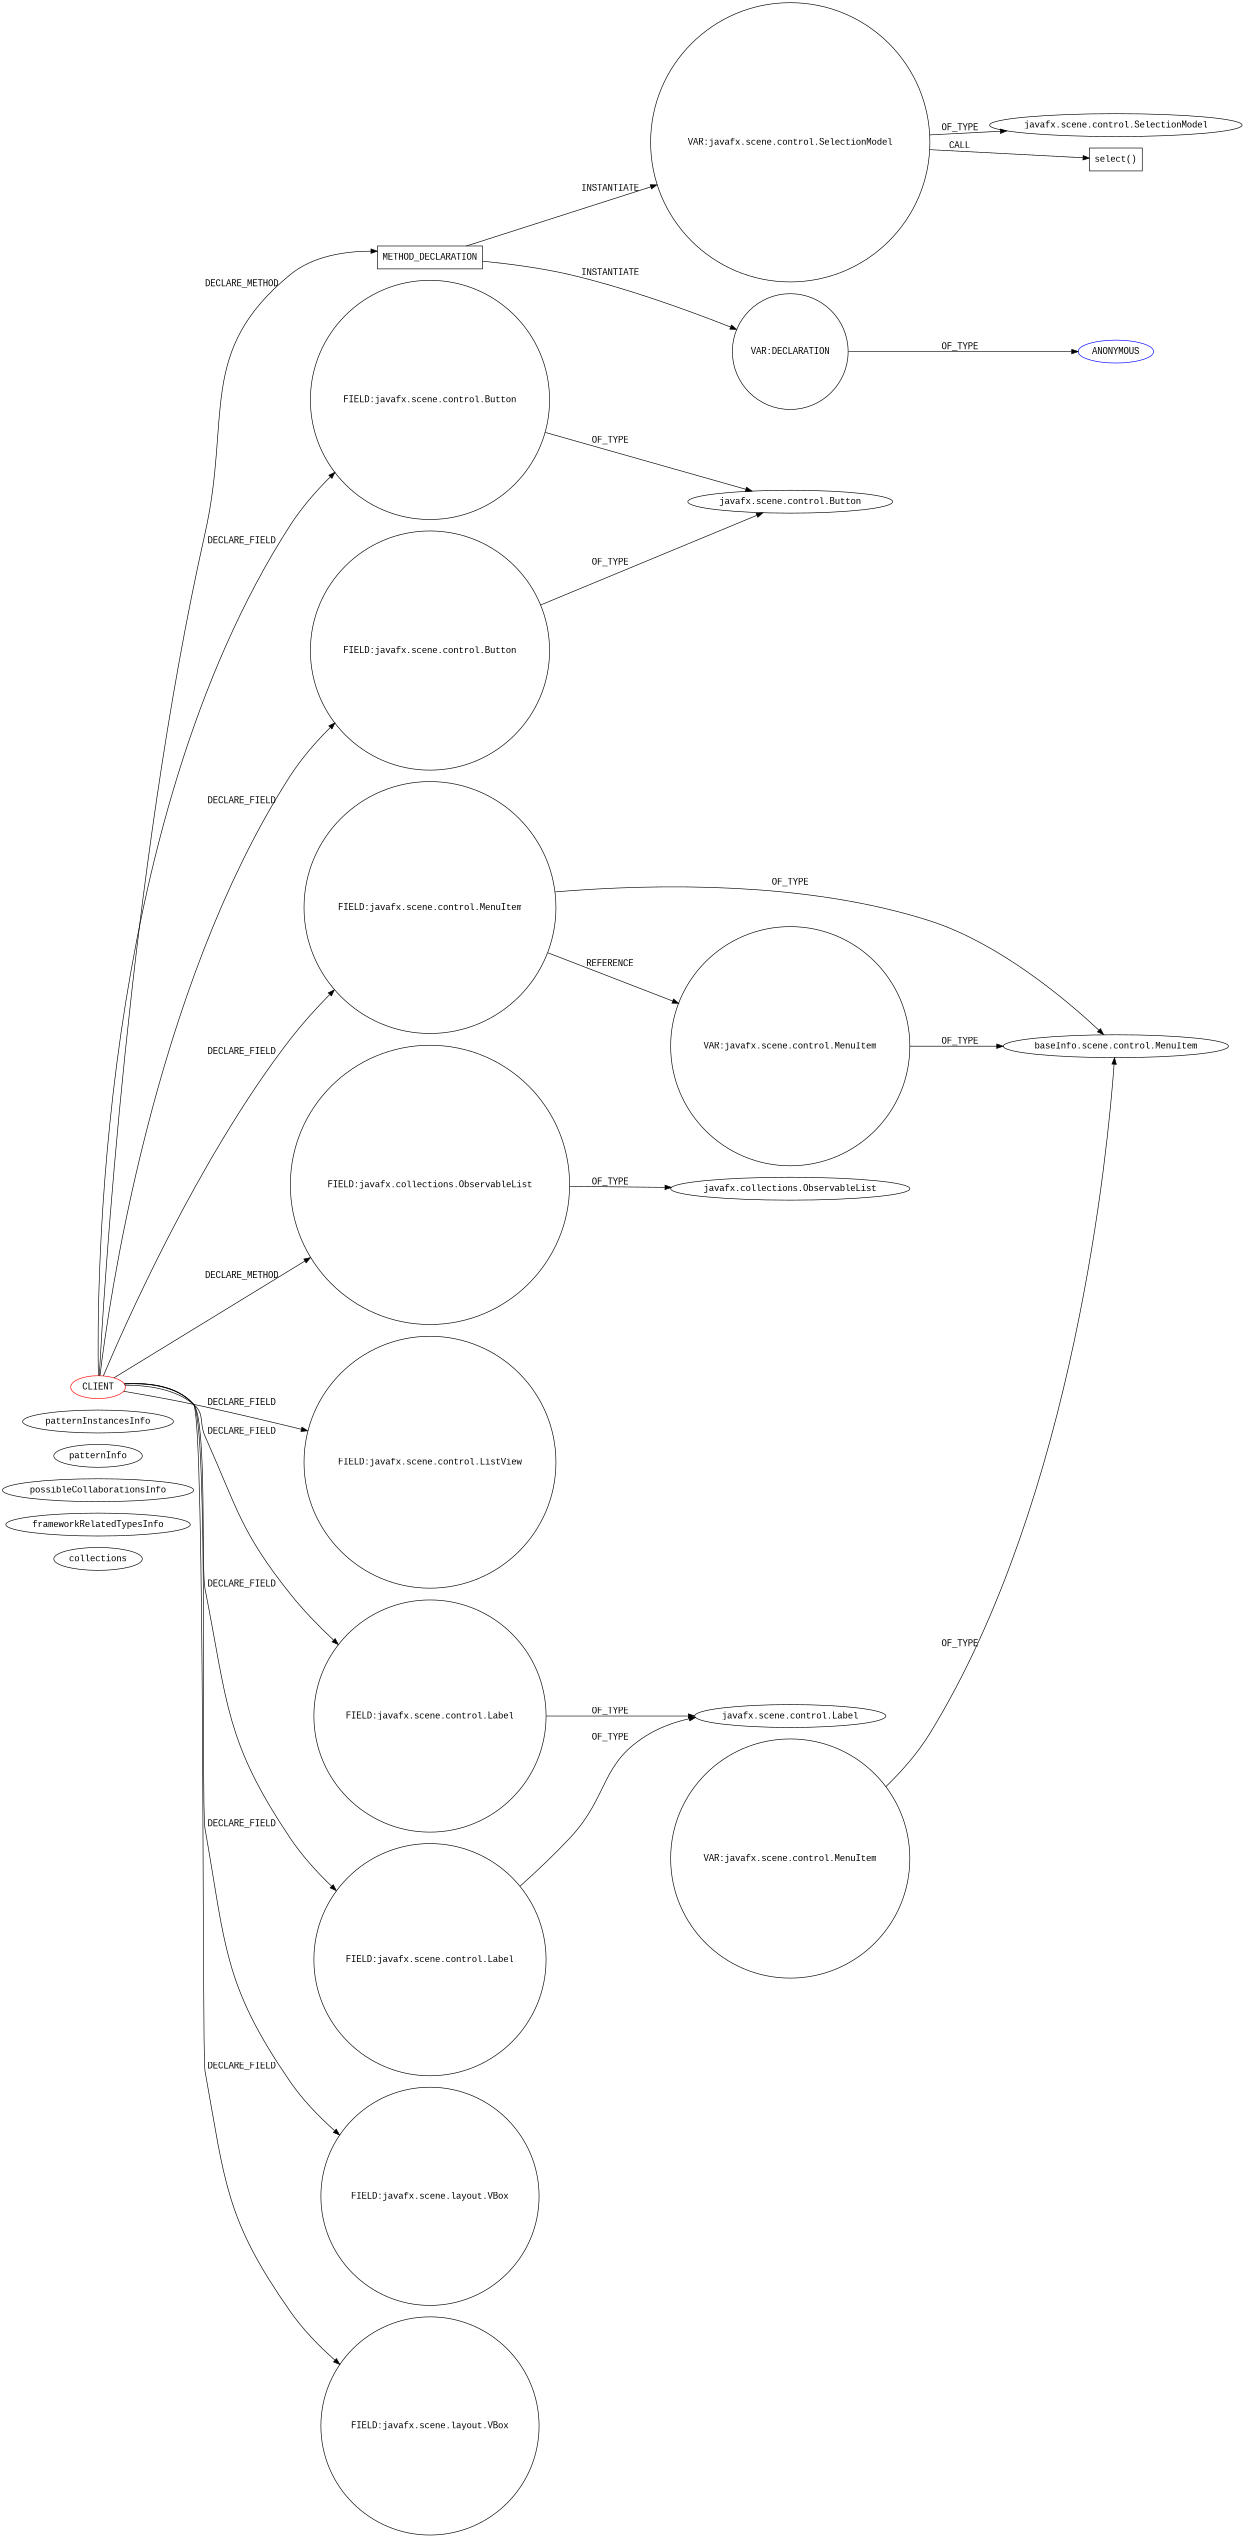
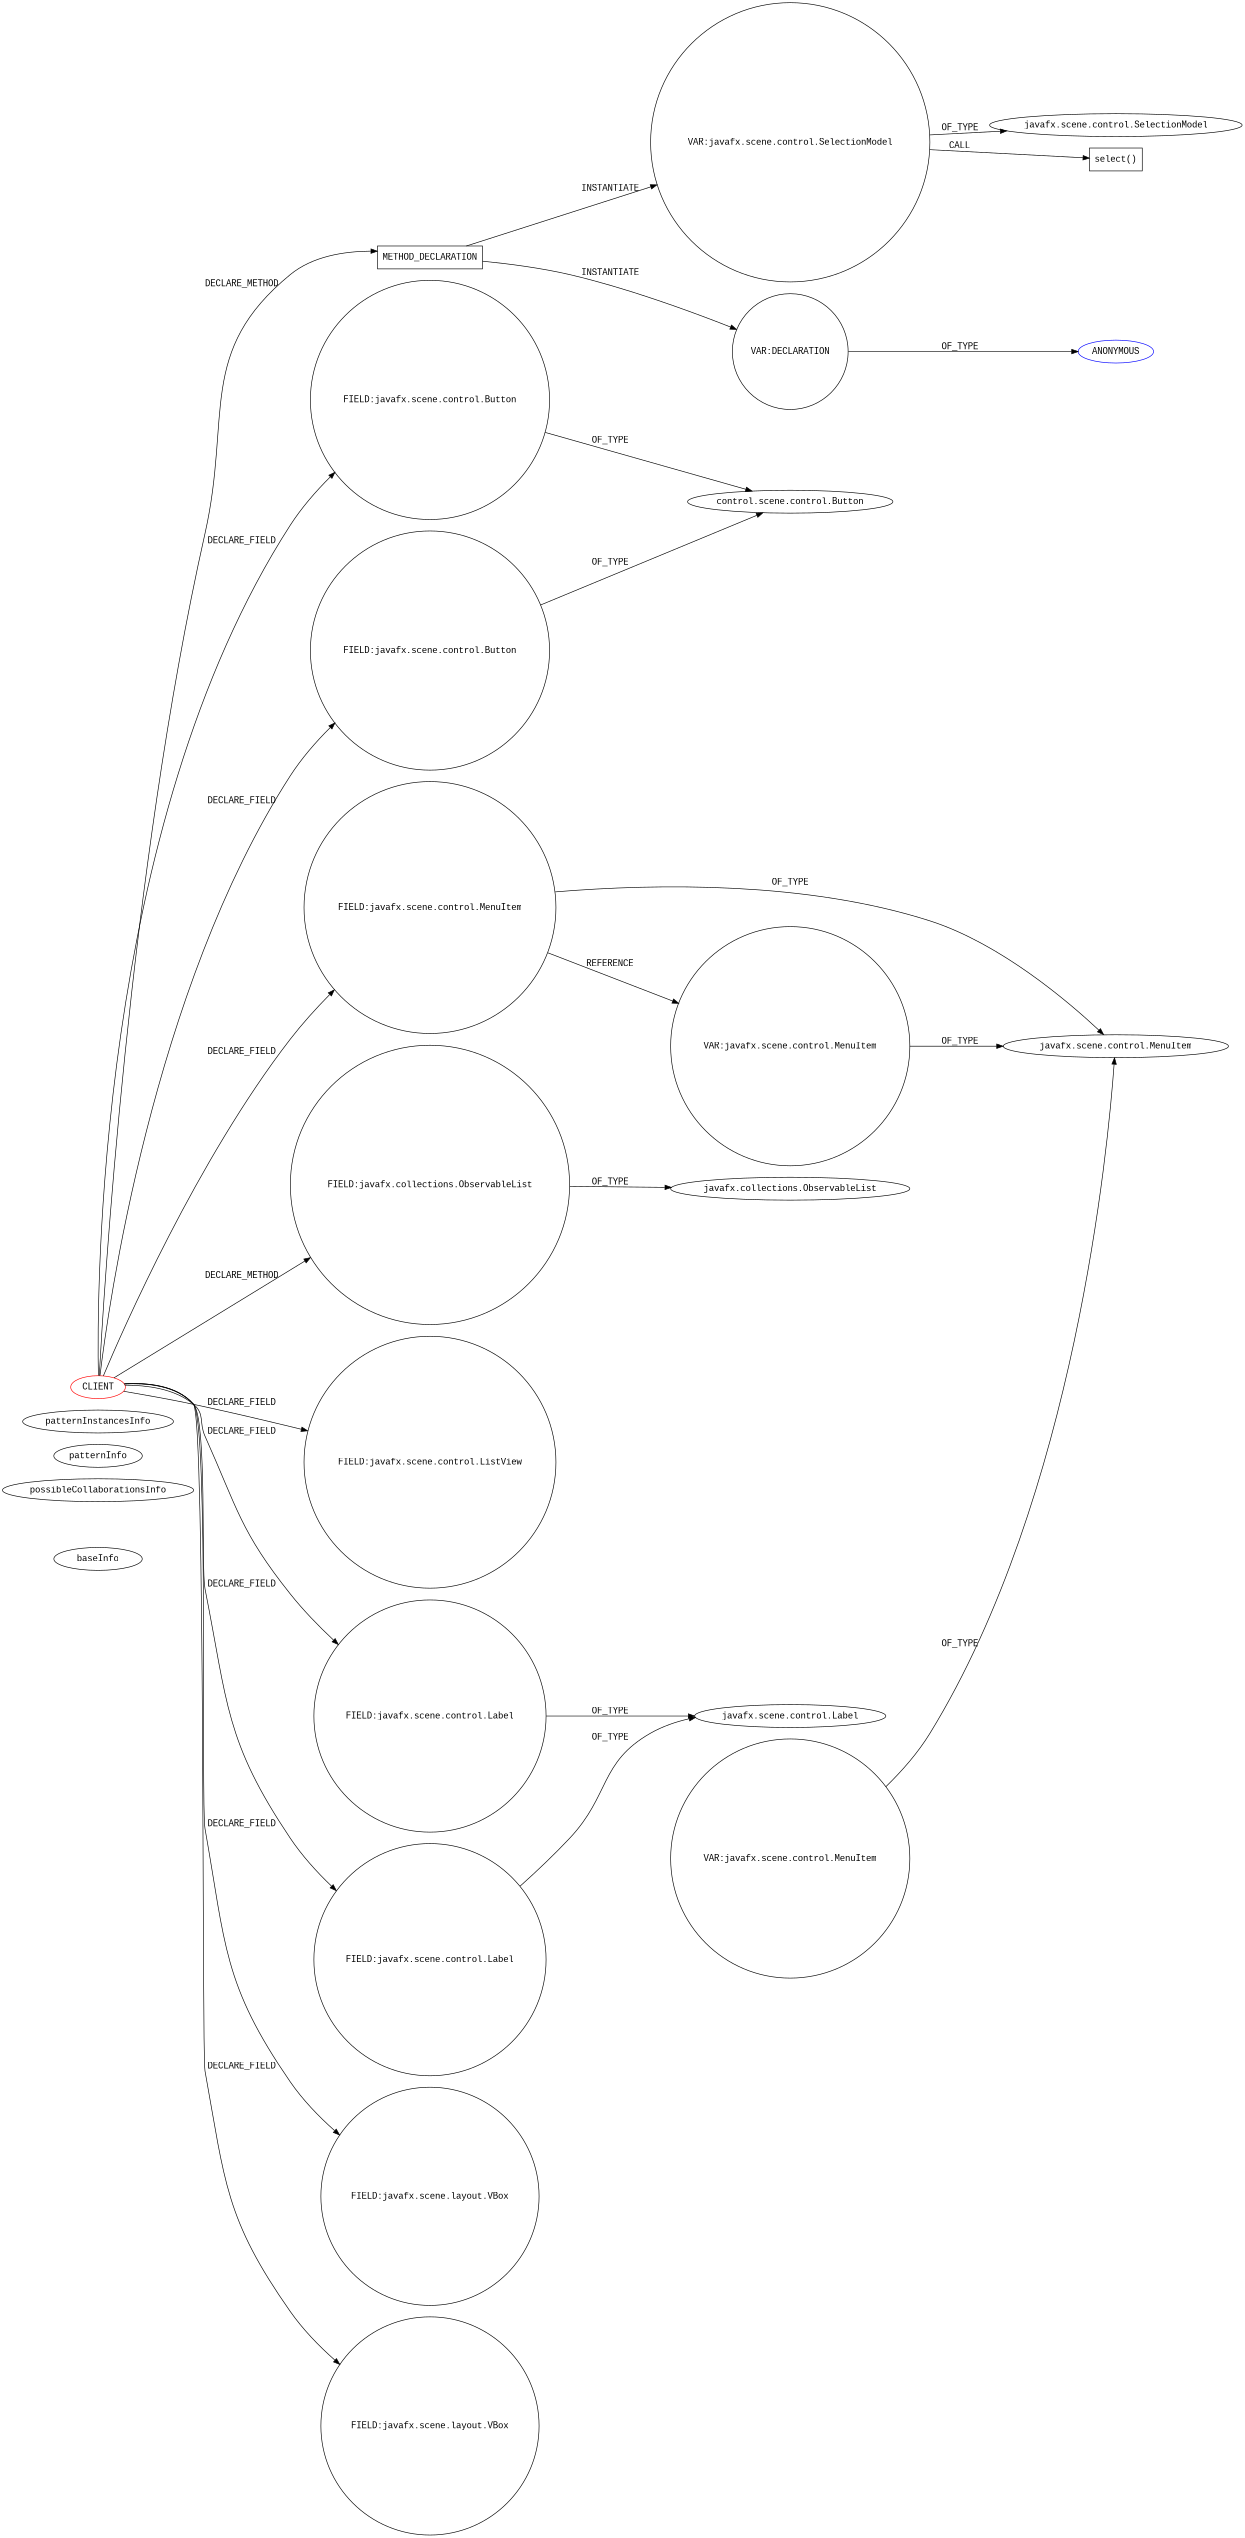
node "javafx.scene.control.Button": label "javafx.scene.control.Button" -> "control.scene.control.Button"
node "baseInfo.scene.control.MenuItem": label "baseInfo.scene.control.MenuItem" -> "javafx.scene.control.MenuItem"
node "frameworkRelatedTypesInfo": removed
node "collections": label "collections" -> "baseInfo"
